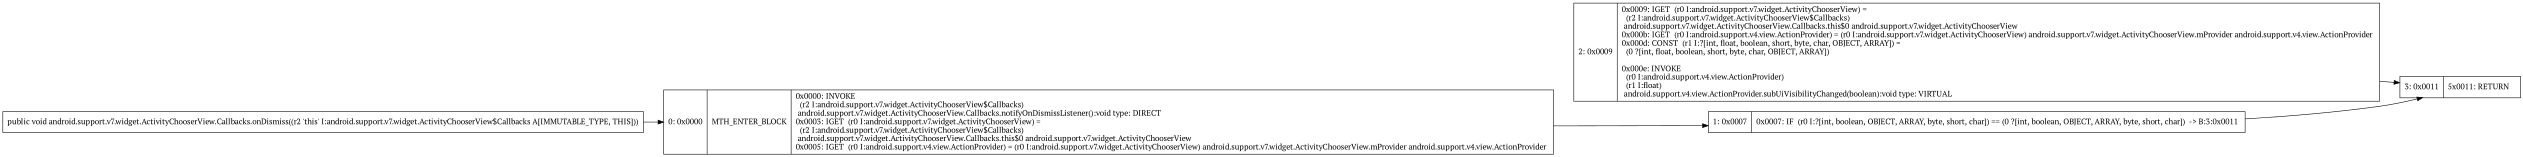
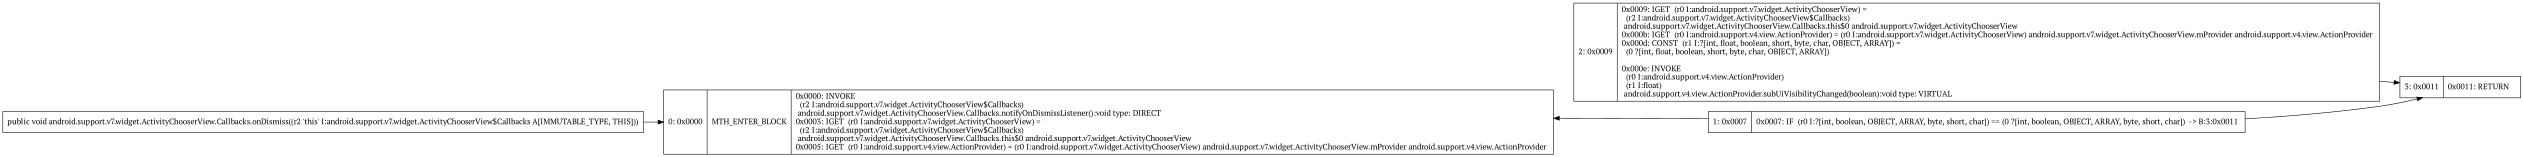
node "3: 0x0011": text "5x0011: RETURN" -> "0x0011: RETURN"
edge "0: 0x0000" -> "1: 0x0007": reversed
